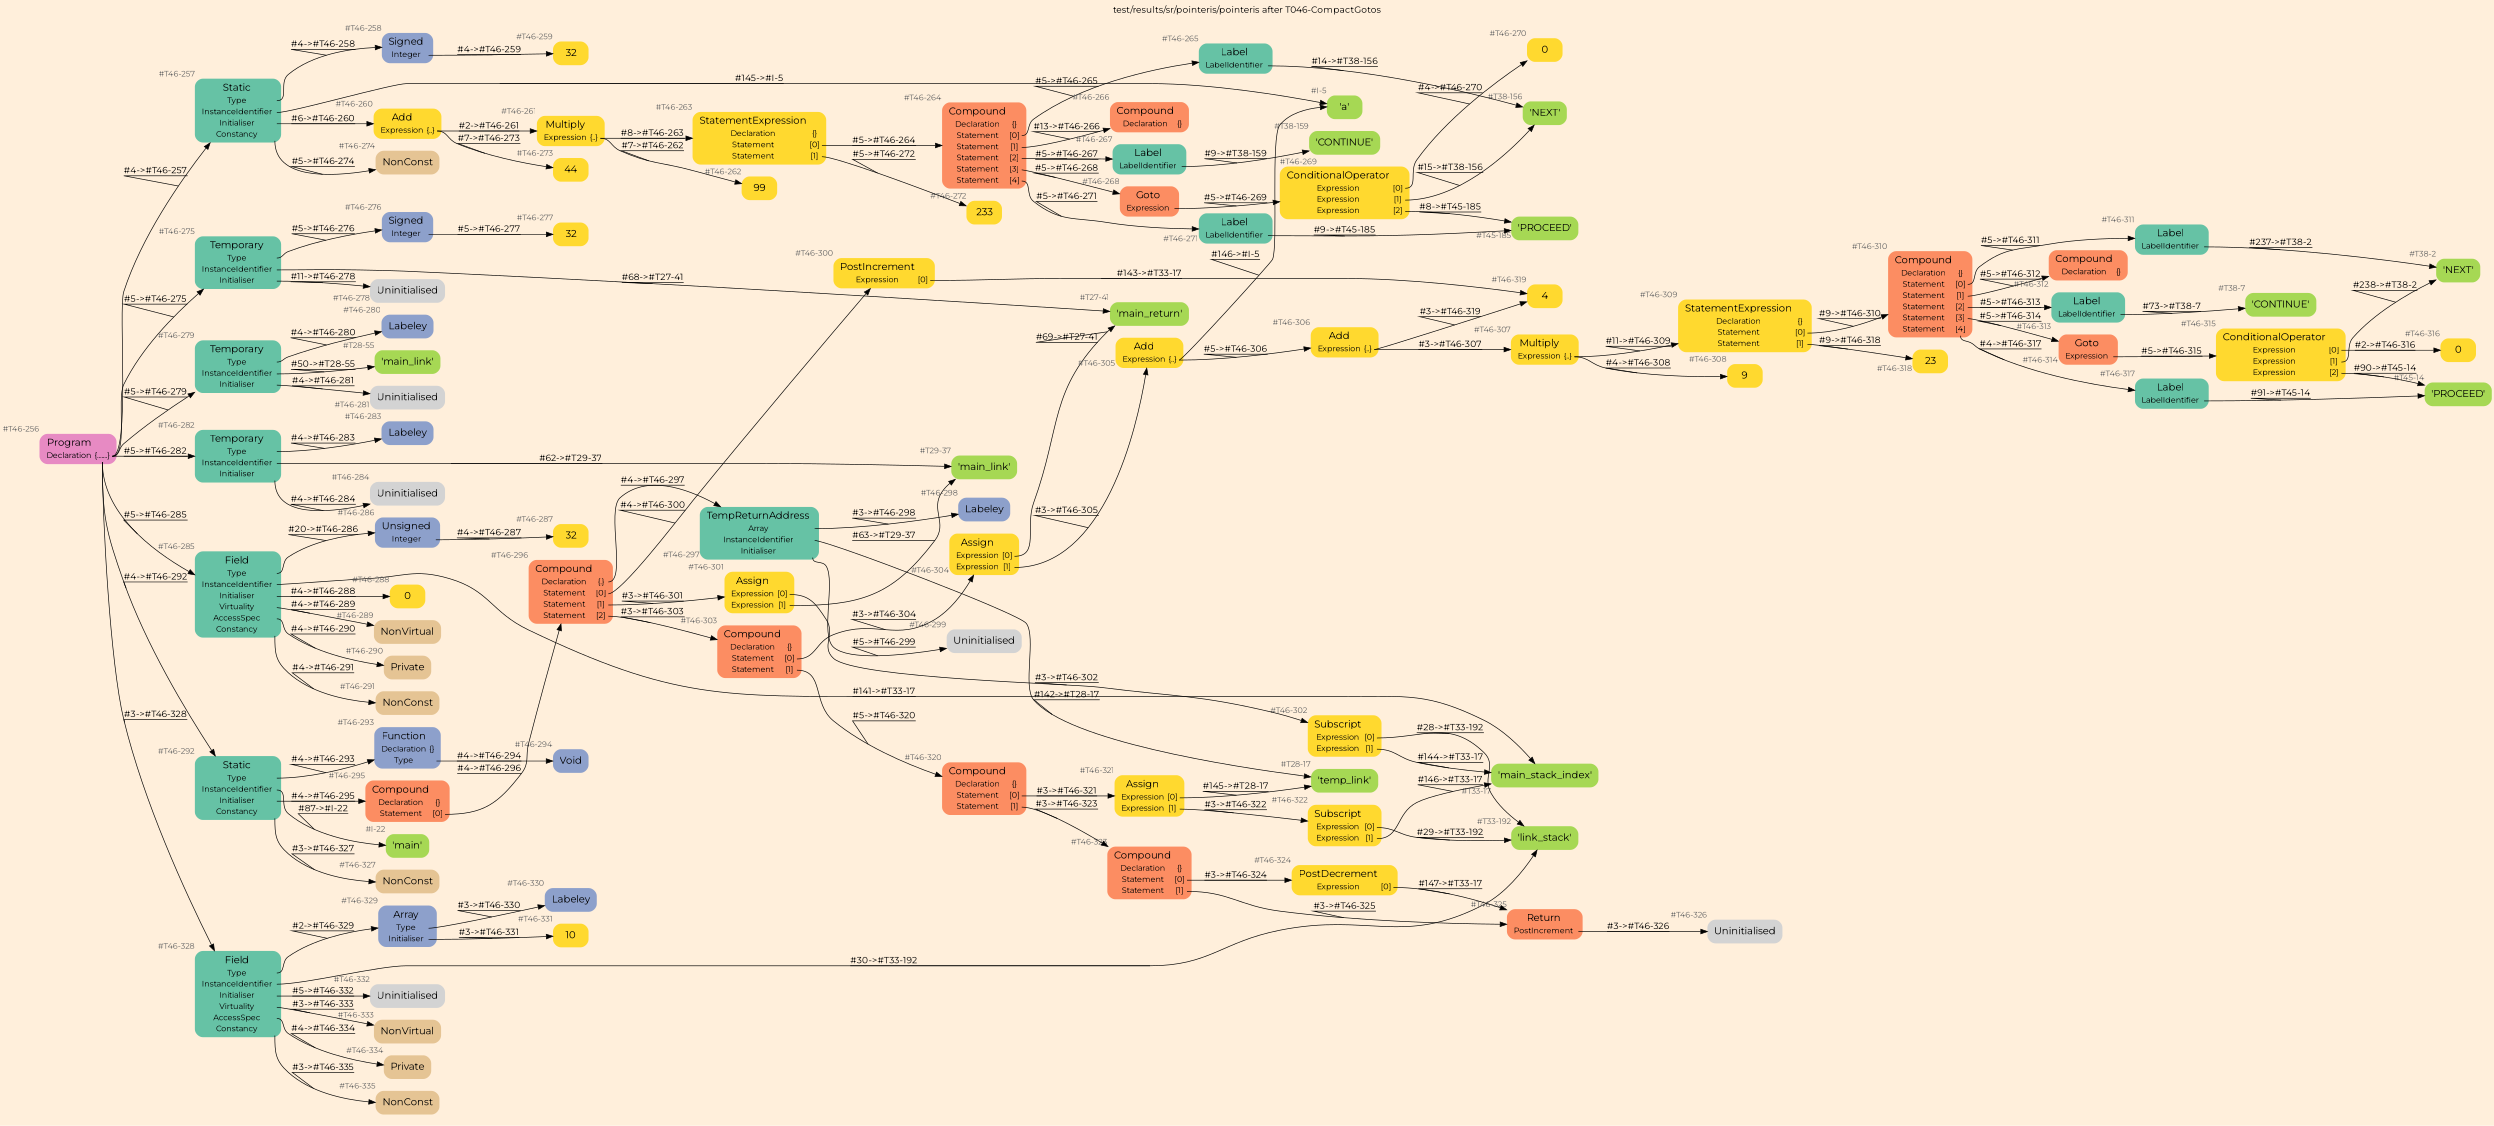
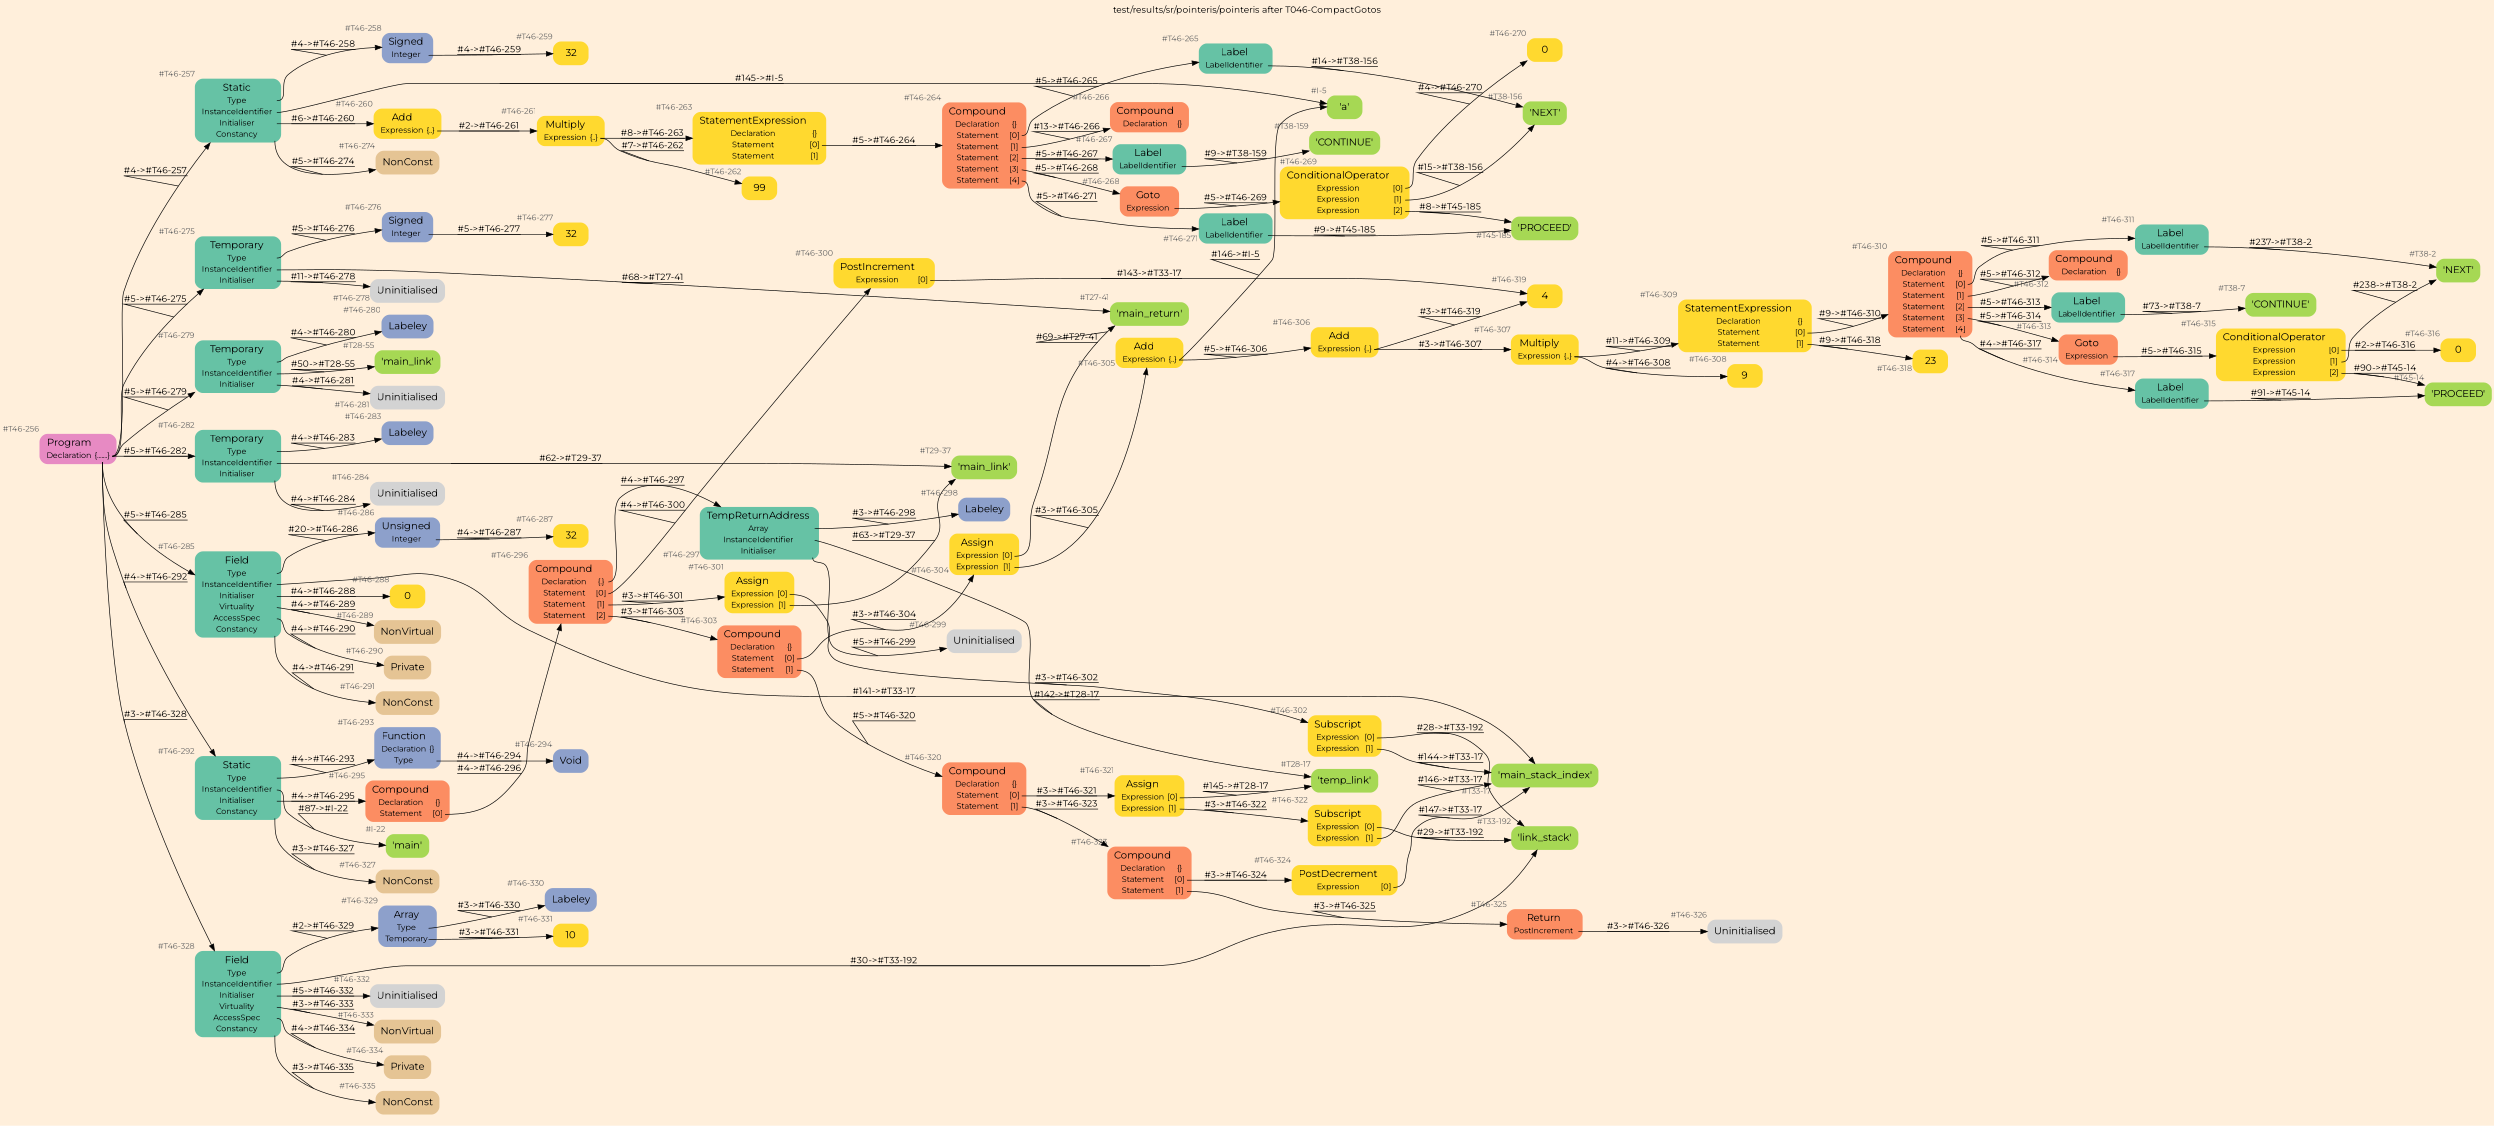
node "44": removed
node "233": removed
edge "PostDecrement" -> "Return": now "PostDecrement" -> "'main_stack_index'"
node "Array": text "Initialiser" -> "Temporary"
